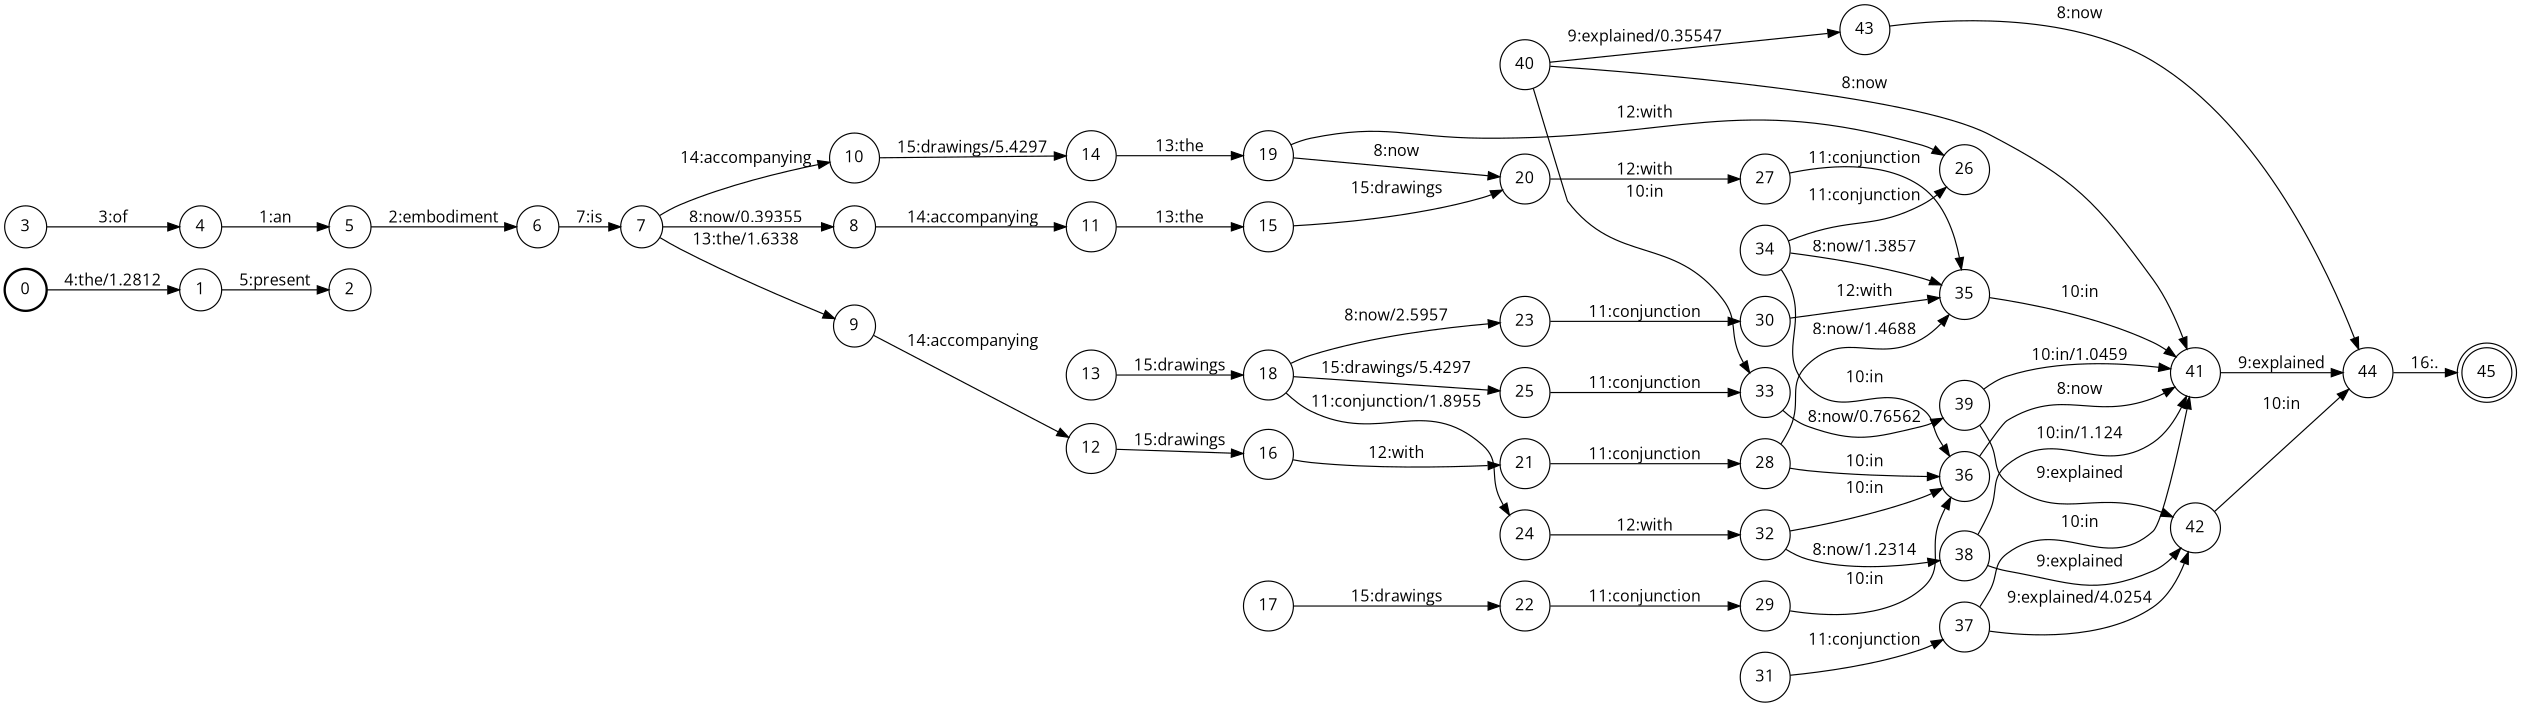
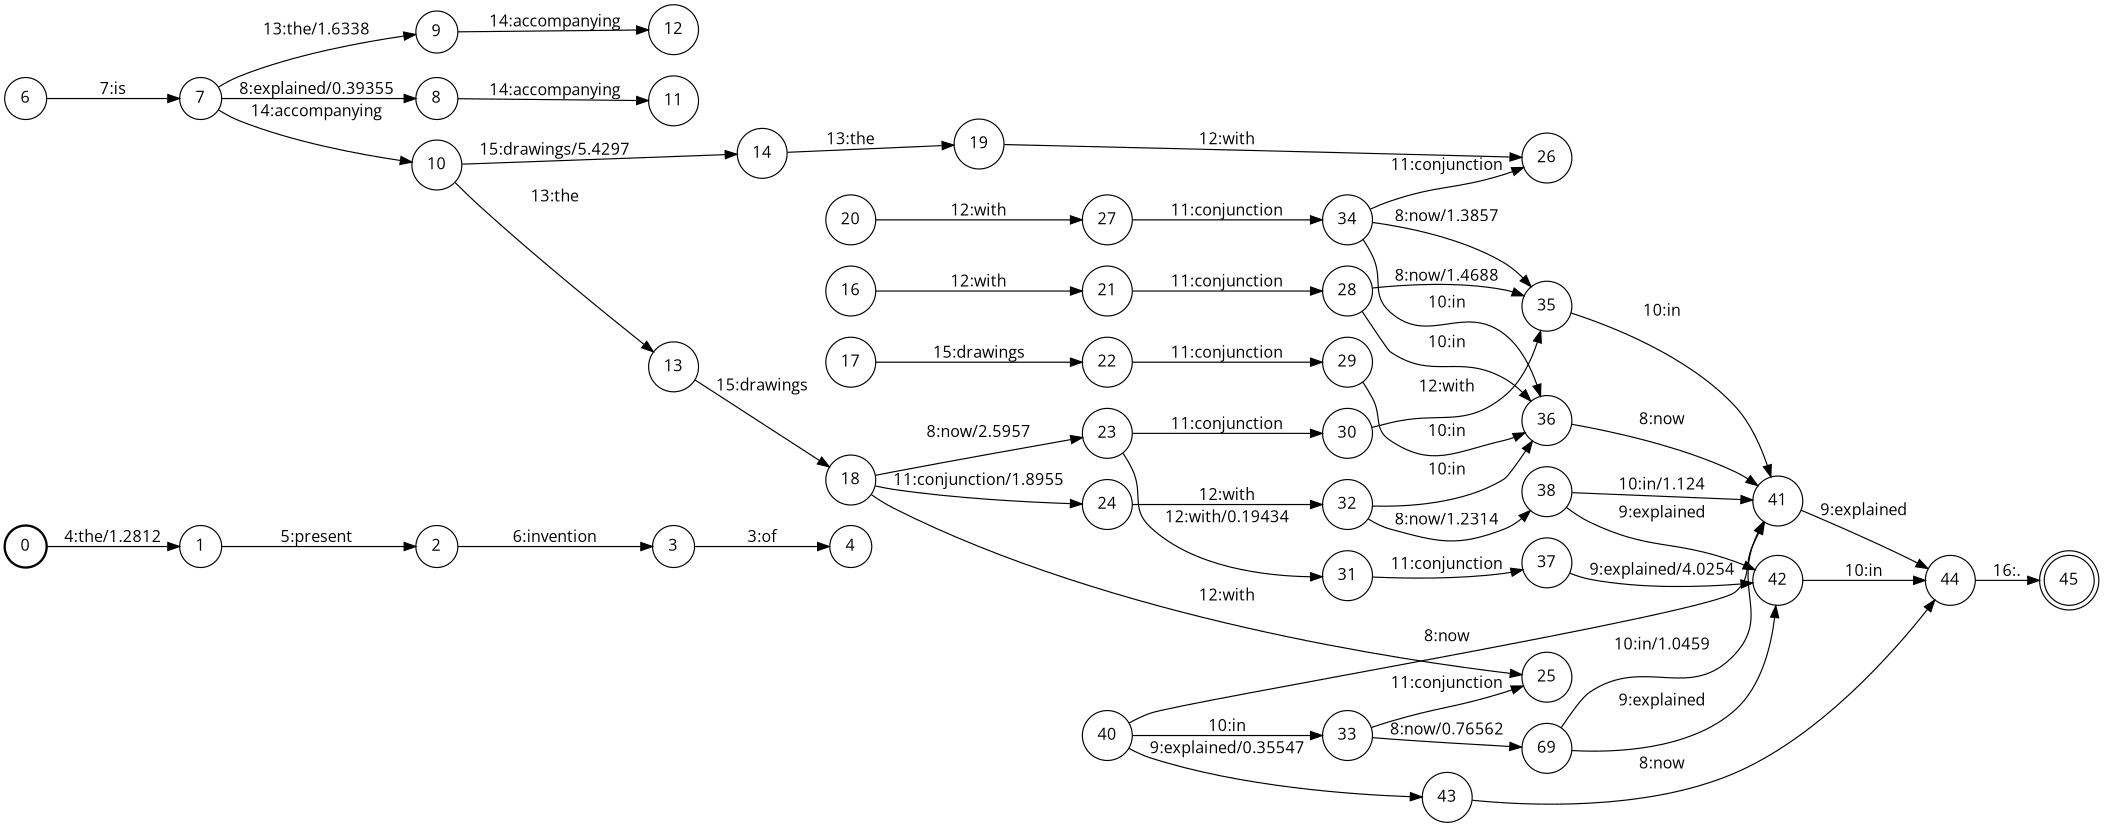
edge "19" -> "20": removed, label "8:now"
edge "27" -> "35": now "27" -> "34"
edge "7" -> "8": label "8:now/0.39355" -> "8:explained/0.39355"
node "5": removed
node "15": removed
edge "10" -> "13": added, label "13:the"
edge "18" -> "25": label "15:drawings/5.4297" -> "12:with"
edge "25" -> "33": reversed
node "39": label "39" -> "69"
edge "12" -> "16": removed, label "15:drawings"
edge "2" -> "3": added, label "6:invention"
edge "37" -> "41": removed, label "10:in"
edge "23" -> "31": added, label "12:with/0.19434"
